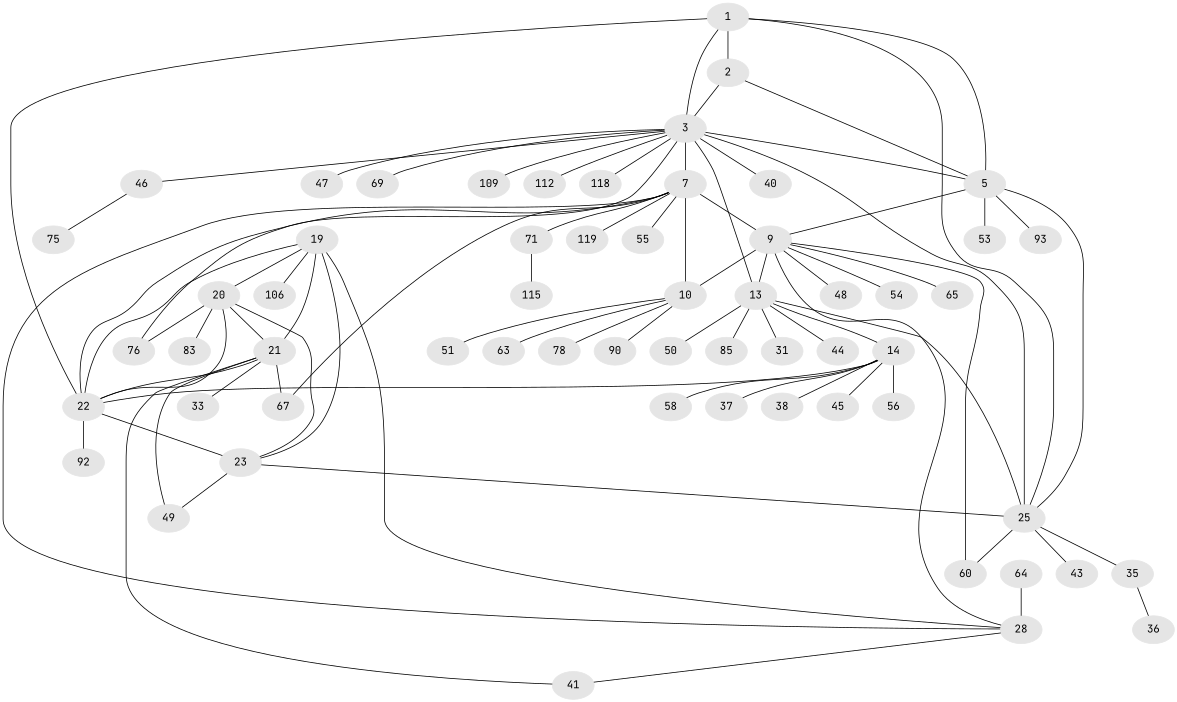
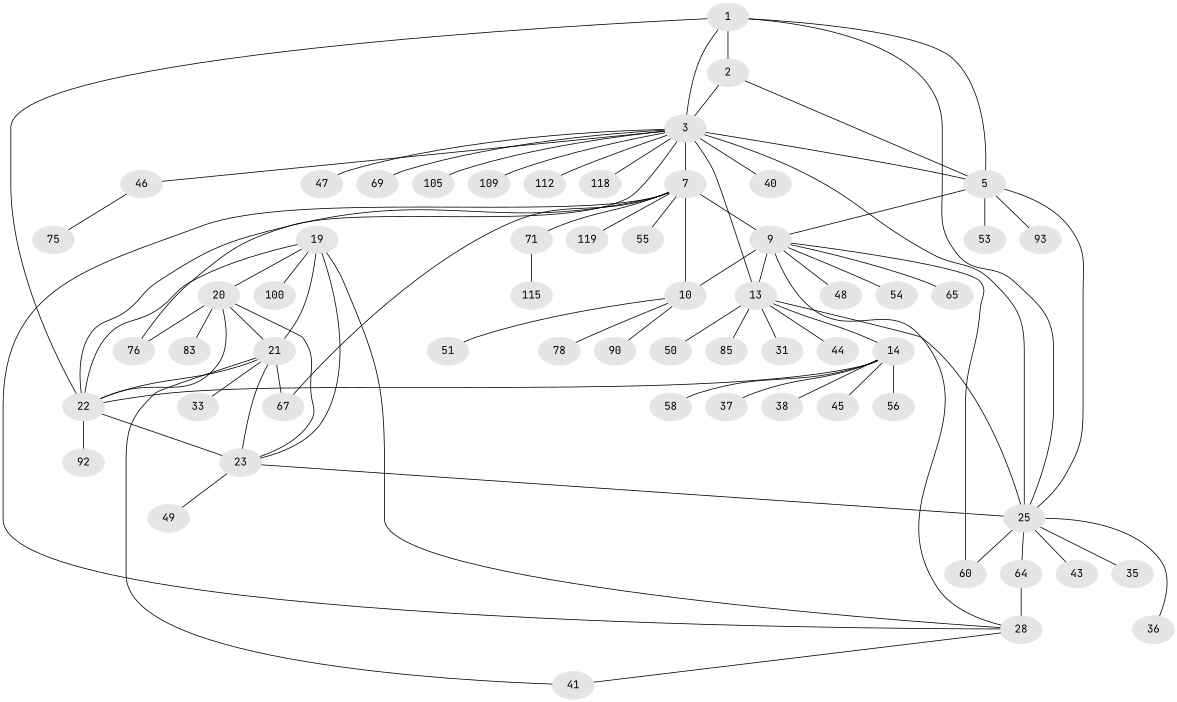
node "105": added
node "106": label "106" -> "100"
node "63": removed
edge "21" -- "49": now "21" -- "23"
edge "25" -- "64": added
edge "35" -- "36": now "25" -- "36"
